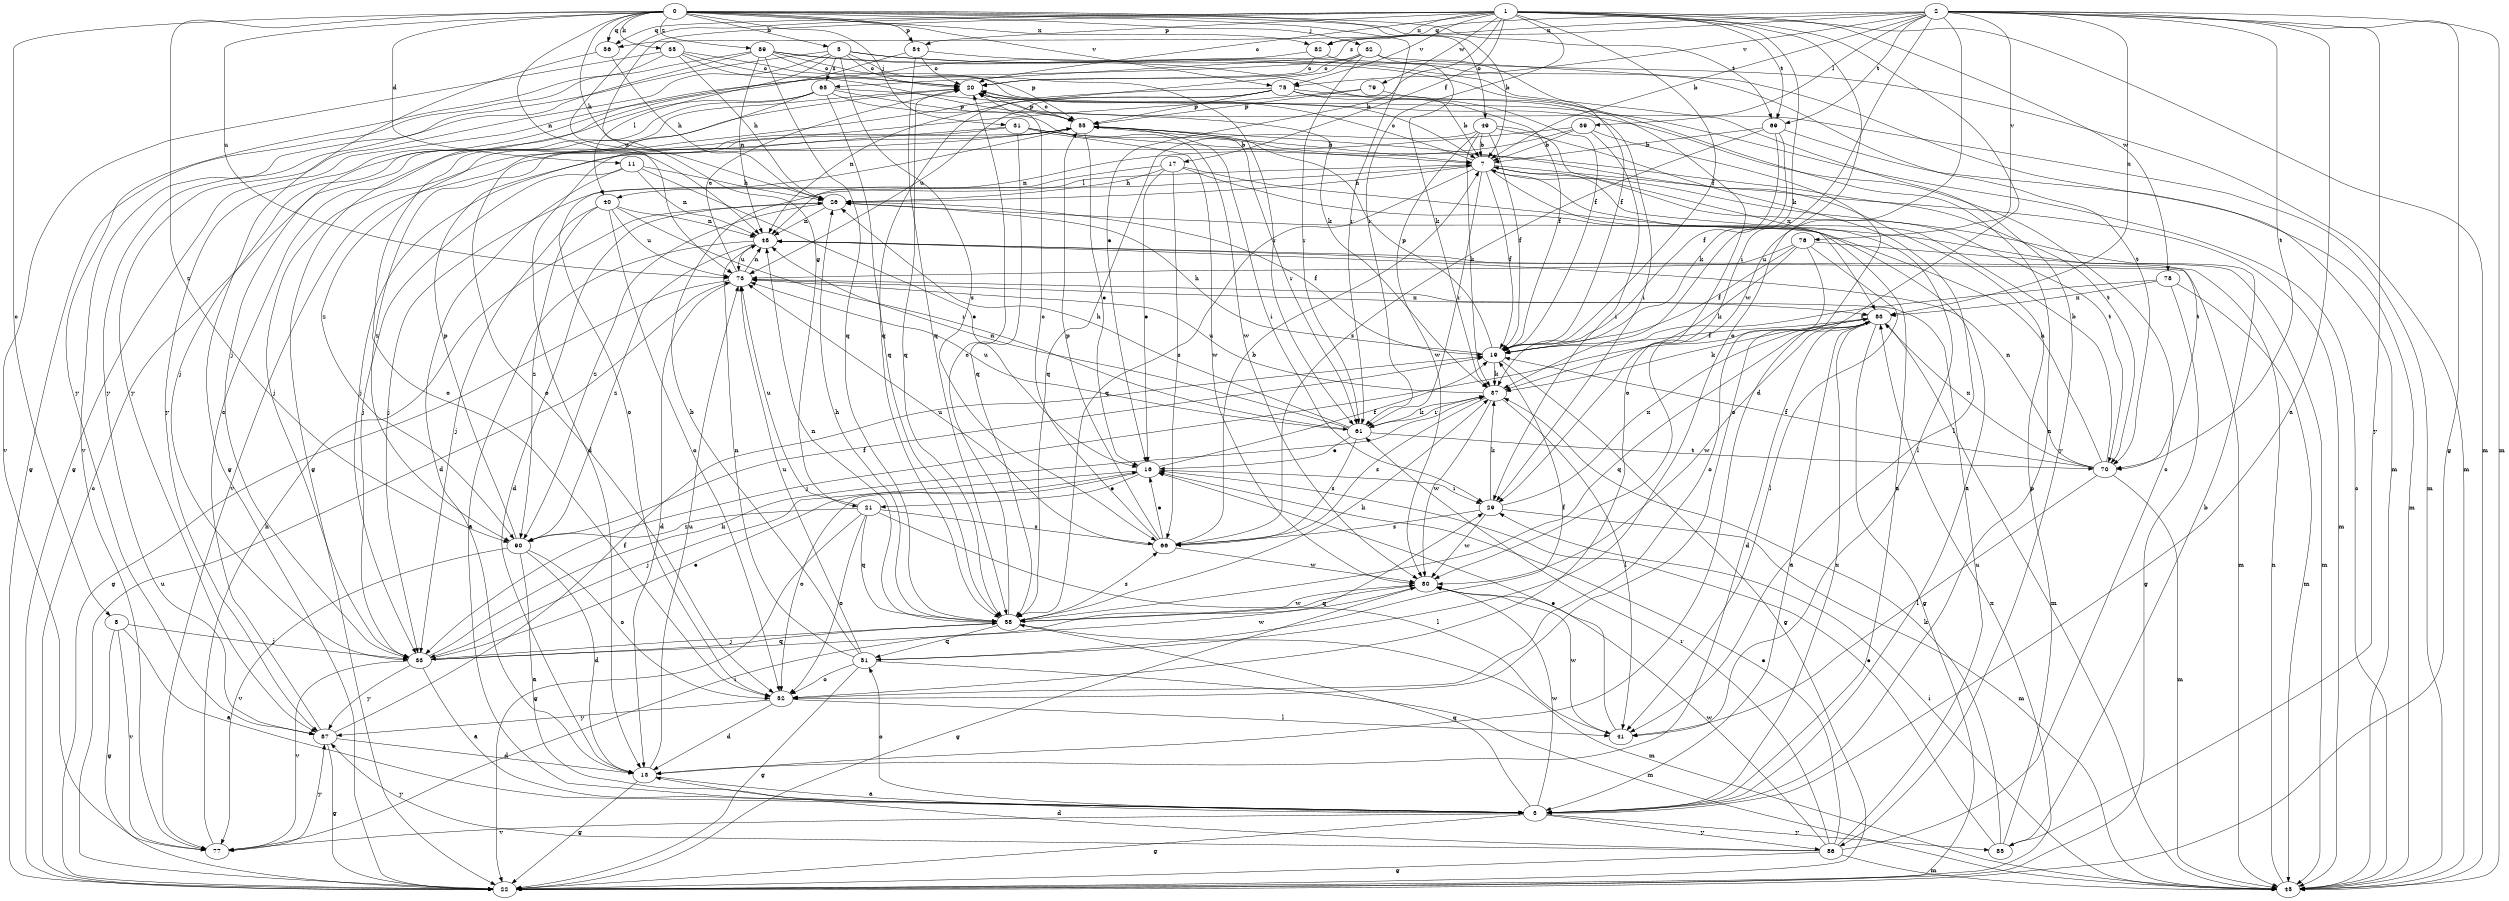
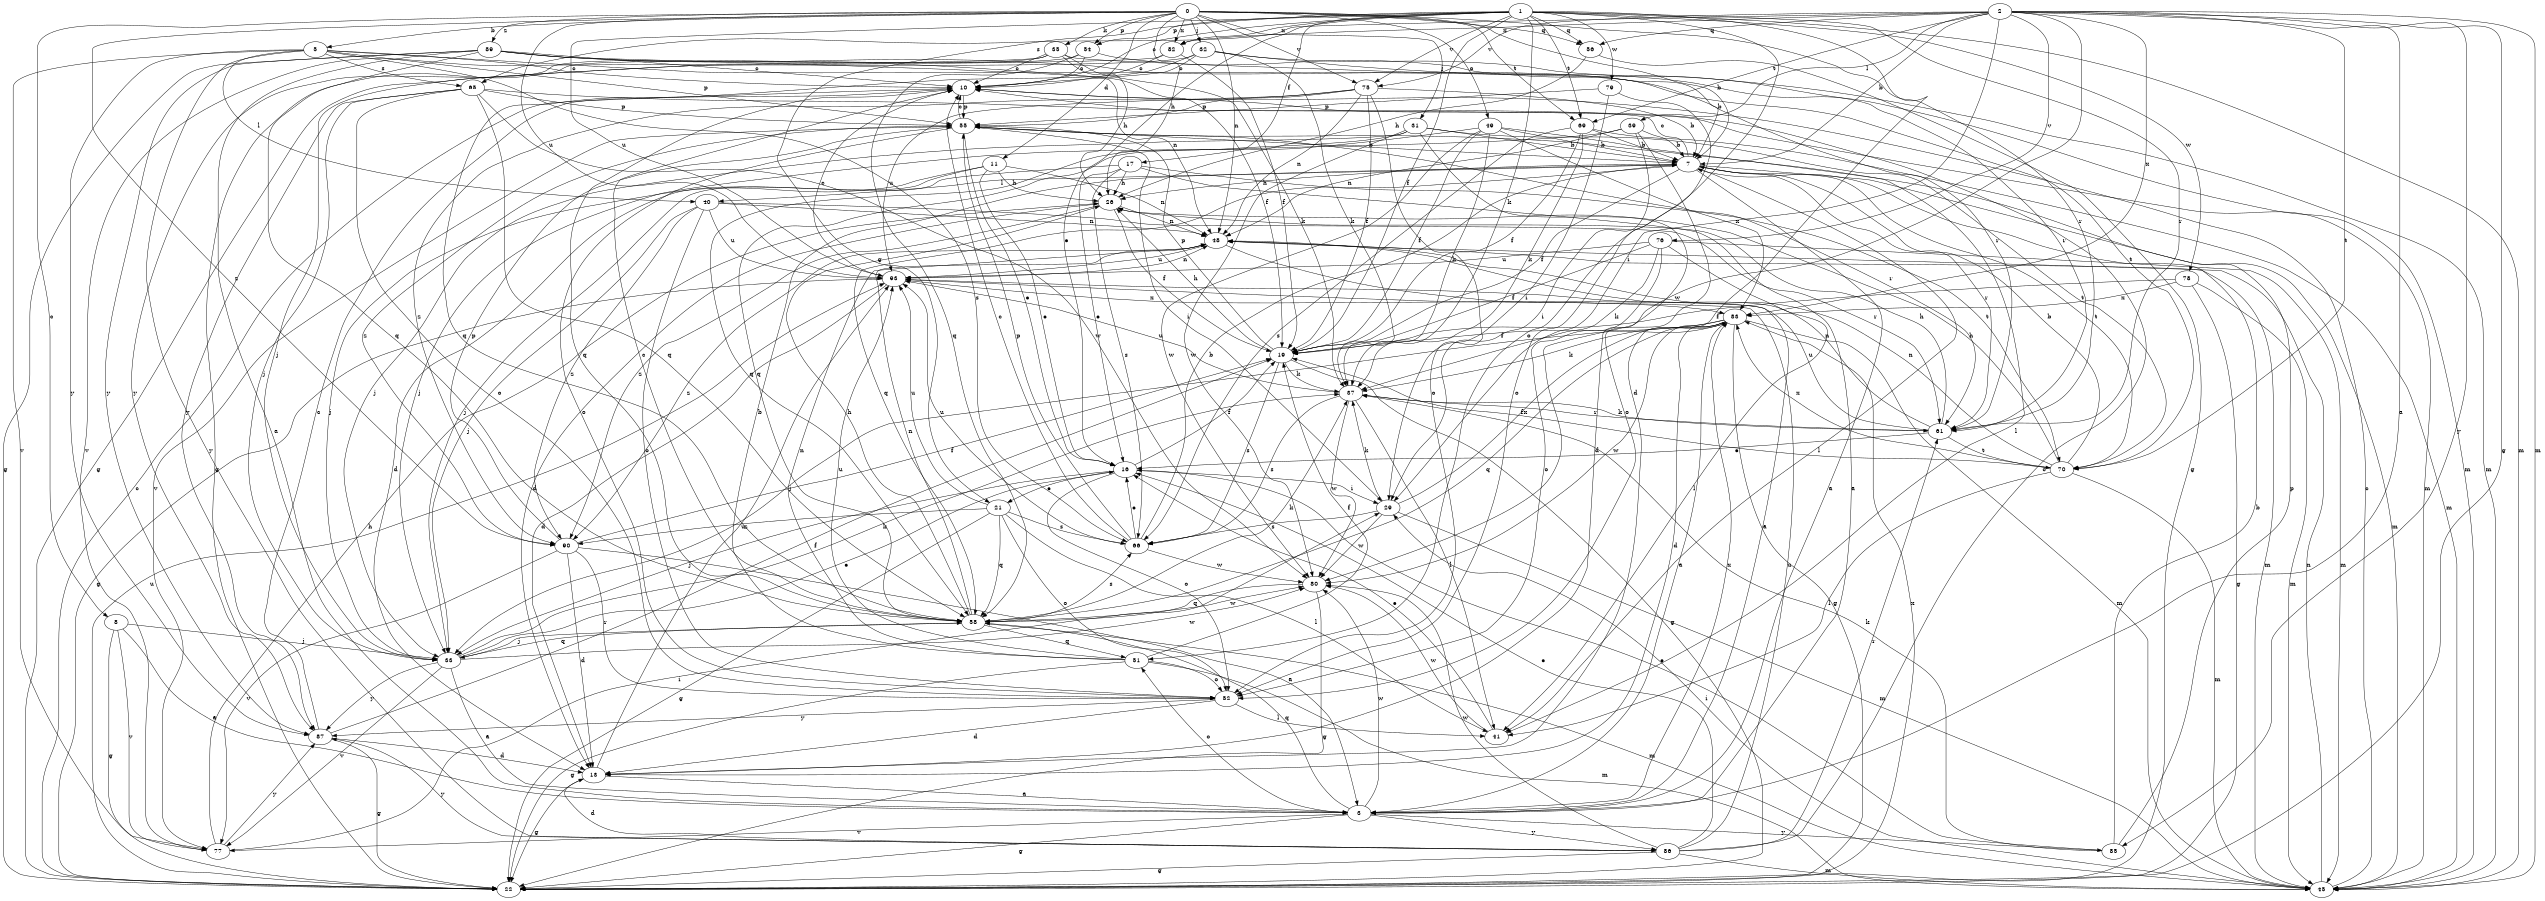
node "20": label "20" -> "10"
node "73": label "73" -> "93"
edge "61" -> "66": now "19" -> "66"
edge "90" -> "52": label "o" -> "r"
